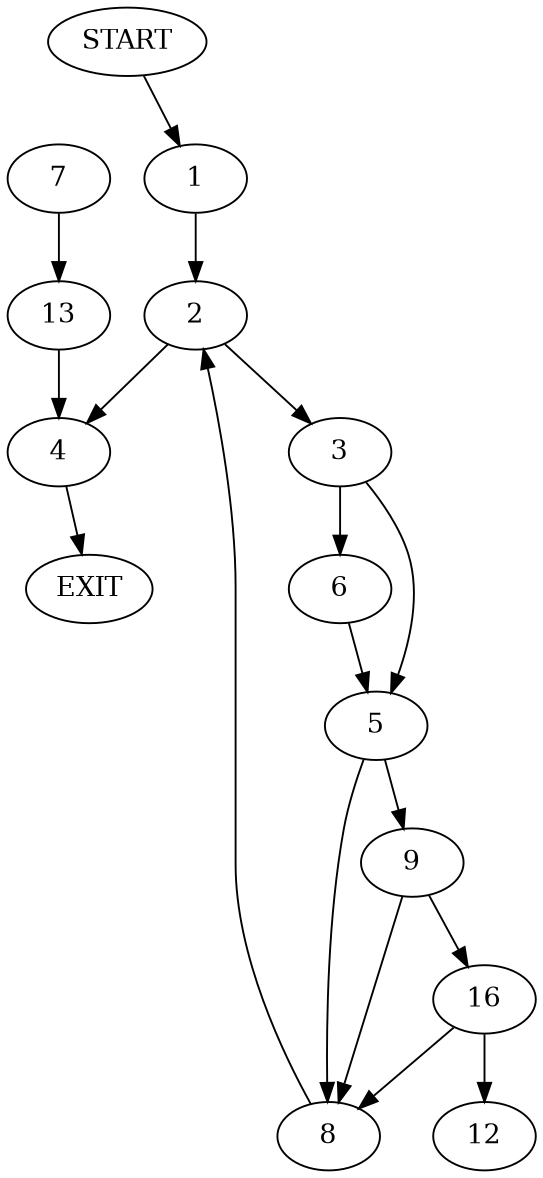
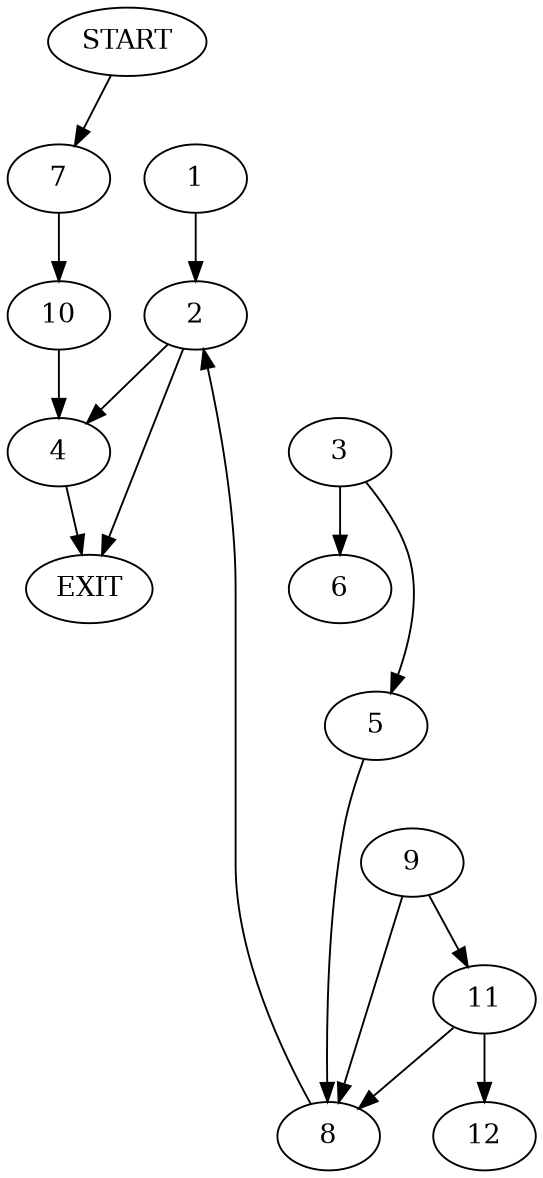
edge "START" -> "1": now "START" -> "7"
node "13": label "13" -> "10"
edge "2" -> "3": now "2" -> "EXIT"
edge "6" -> "5": removed
edge "5" -> "9": removed
node "16": label "16" -> "11"
